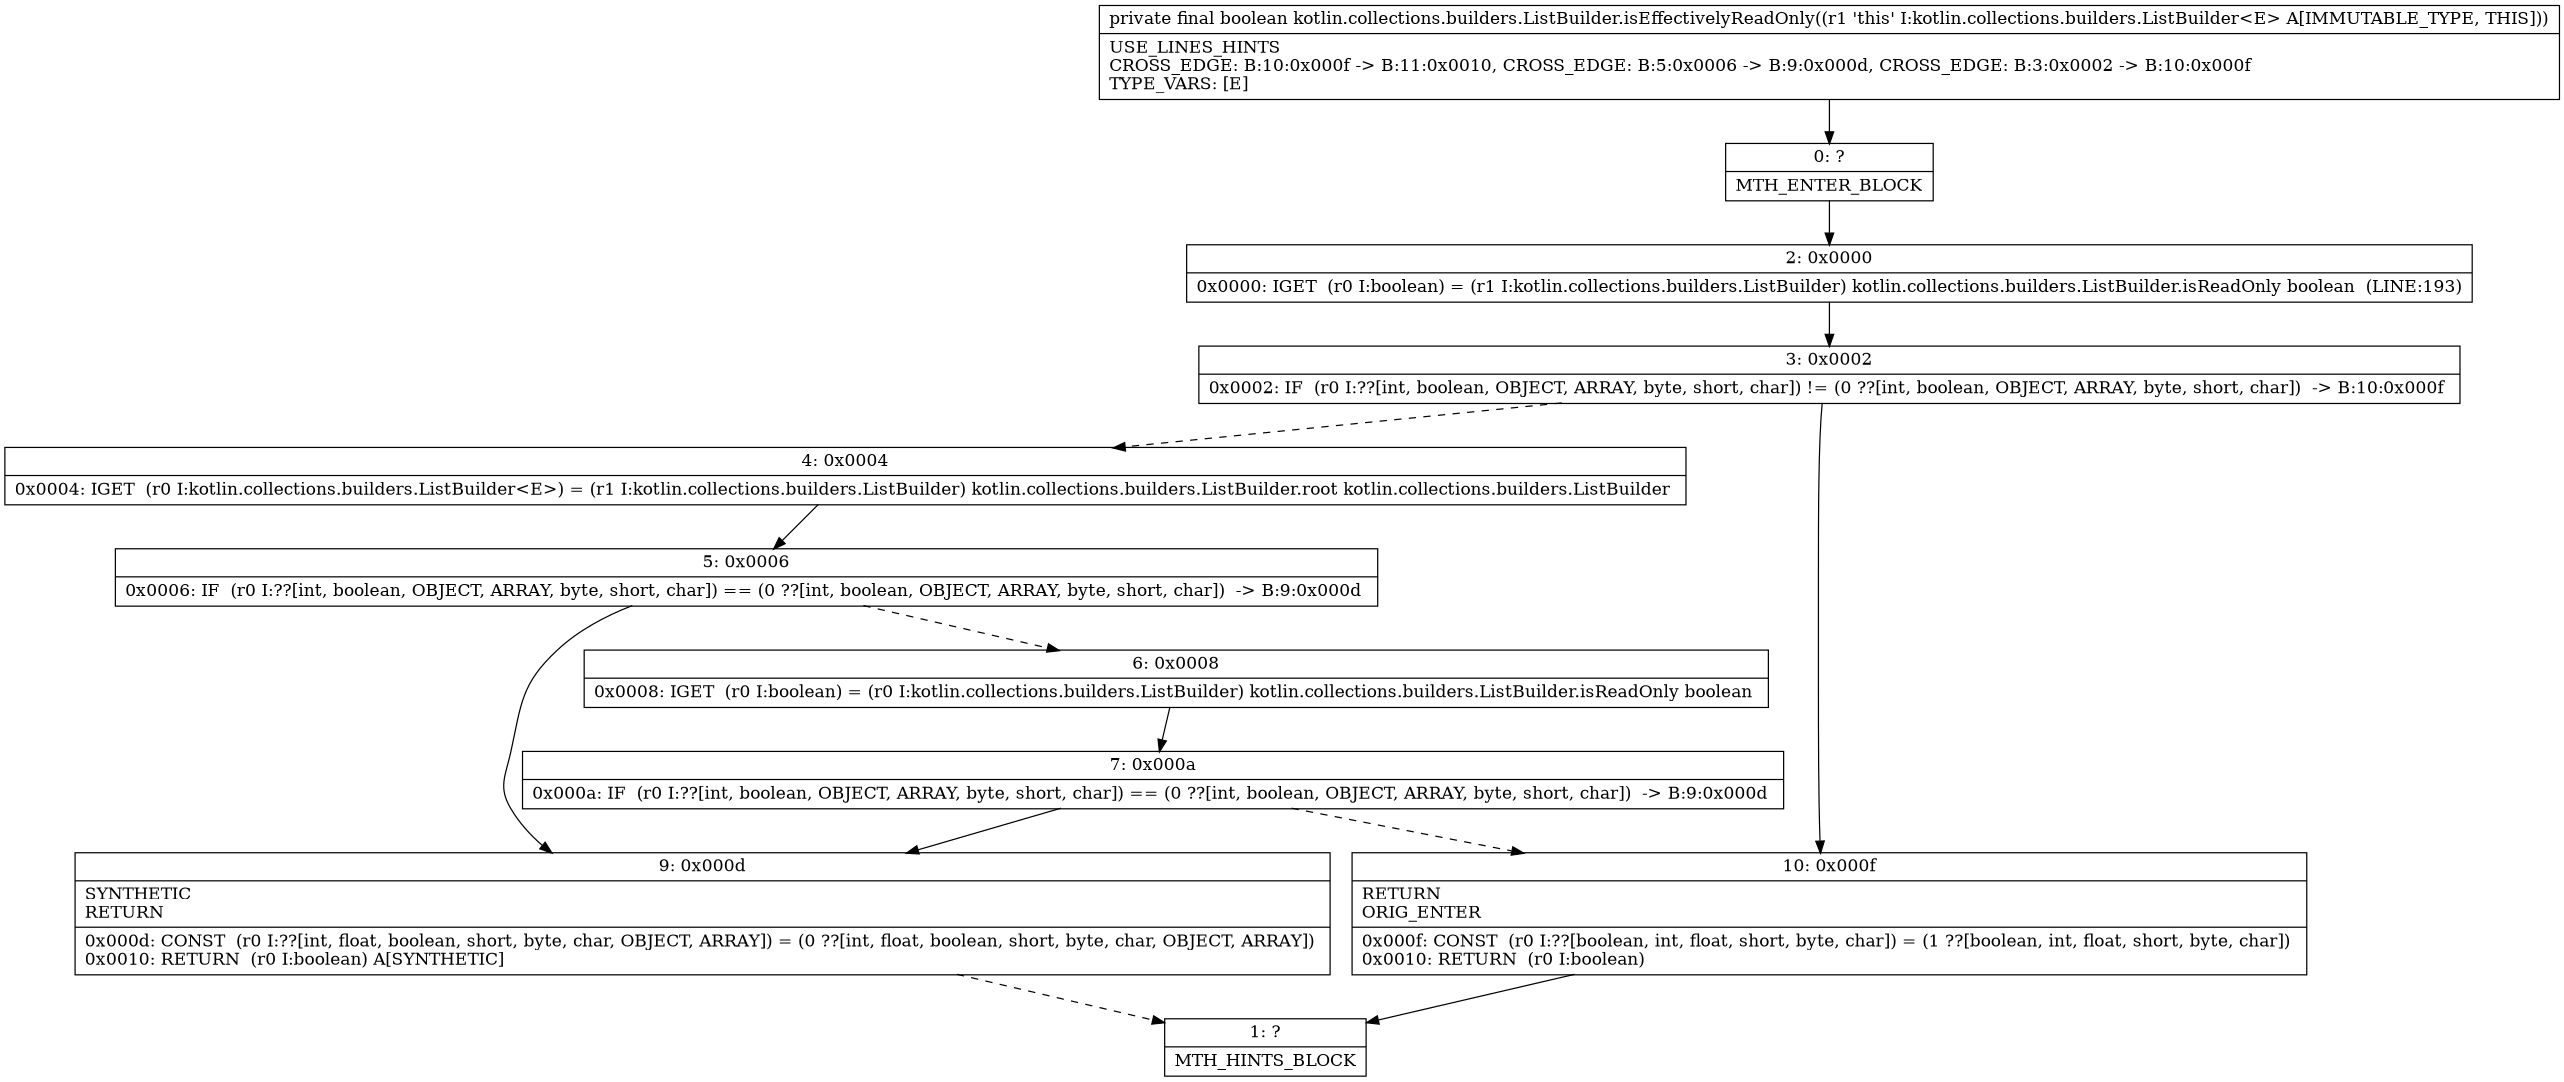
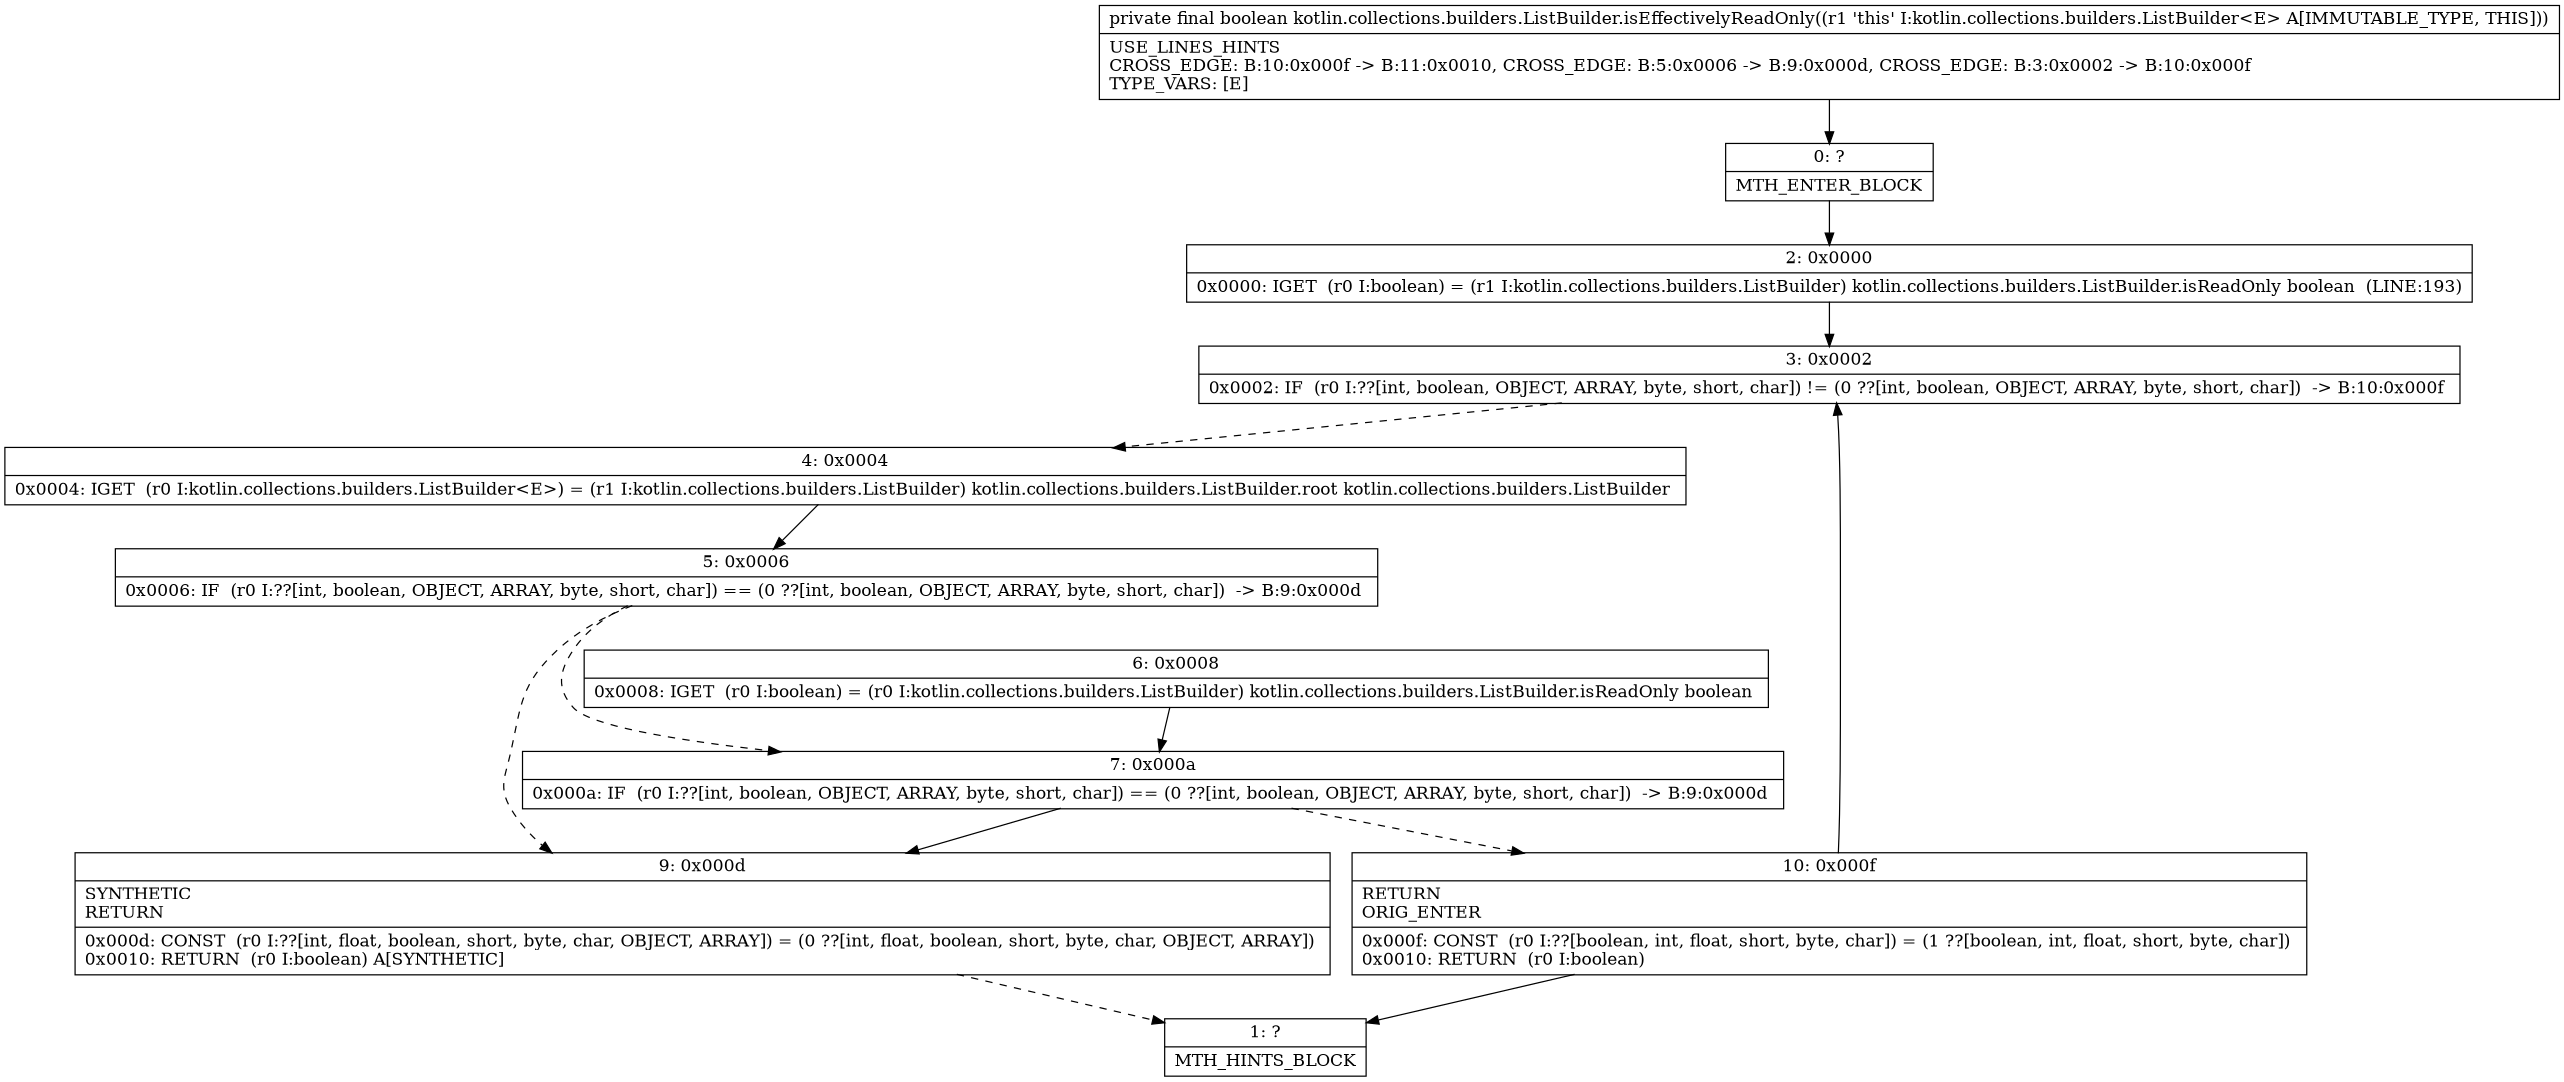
edge "3: 0x0002" -> "10: 0x000f": reversed
edge "5: 0x0006" -> "6: 0x0008": now "5: 0x0006" -> "7: 0x000a"
edge "5: 0x0006" -> "9: 0x000d": style solid -> dashed
